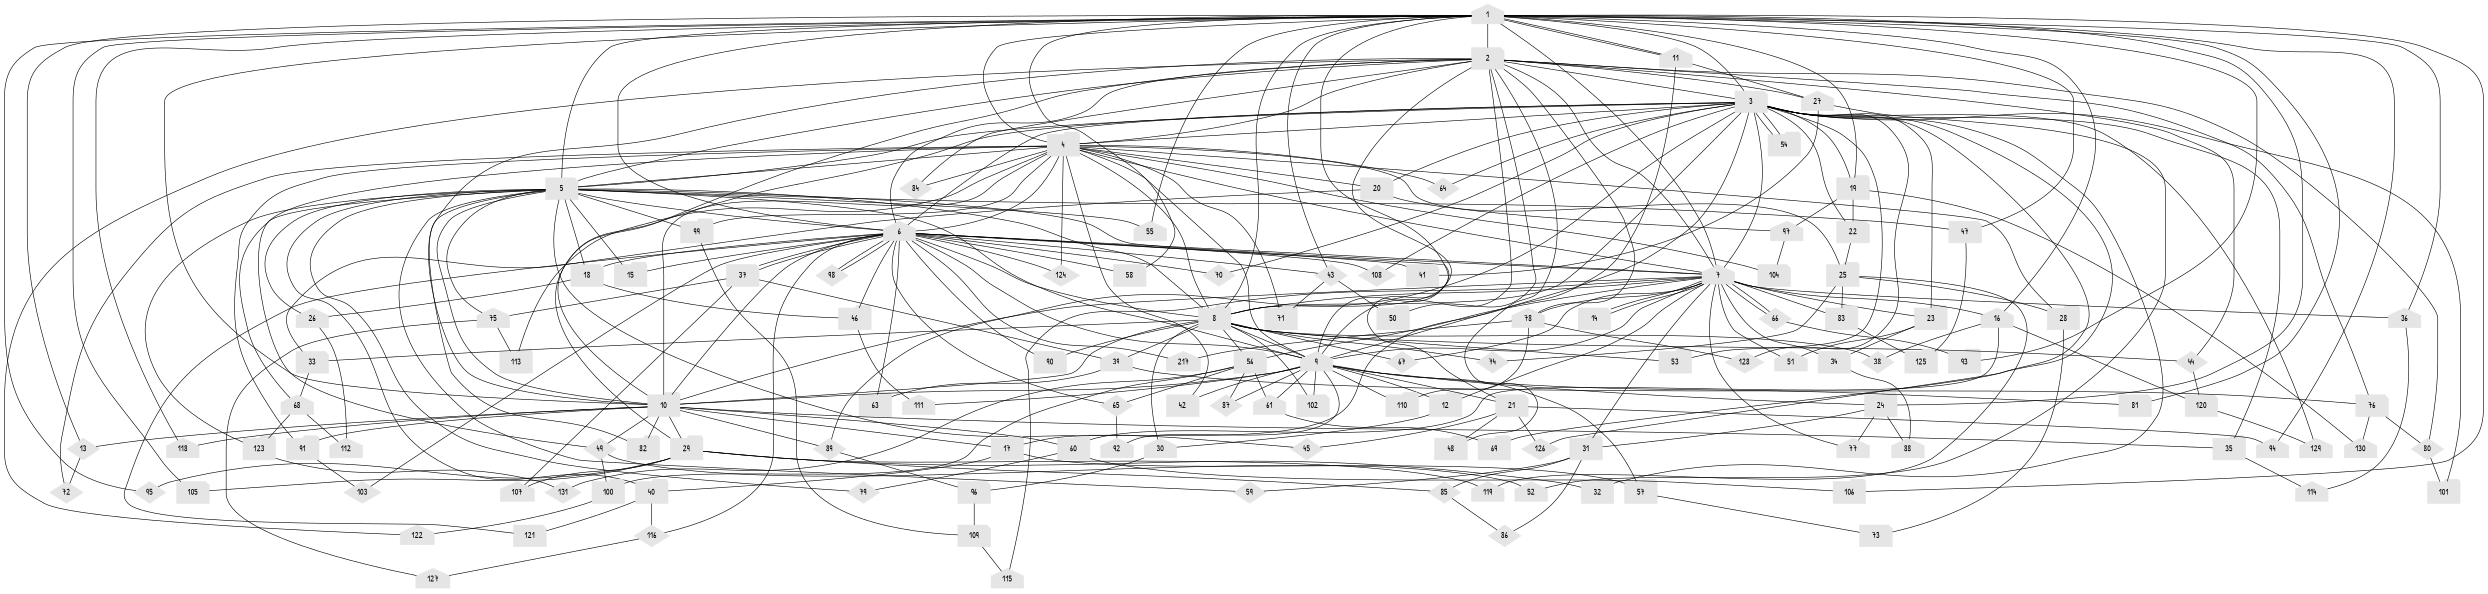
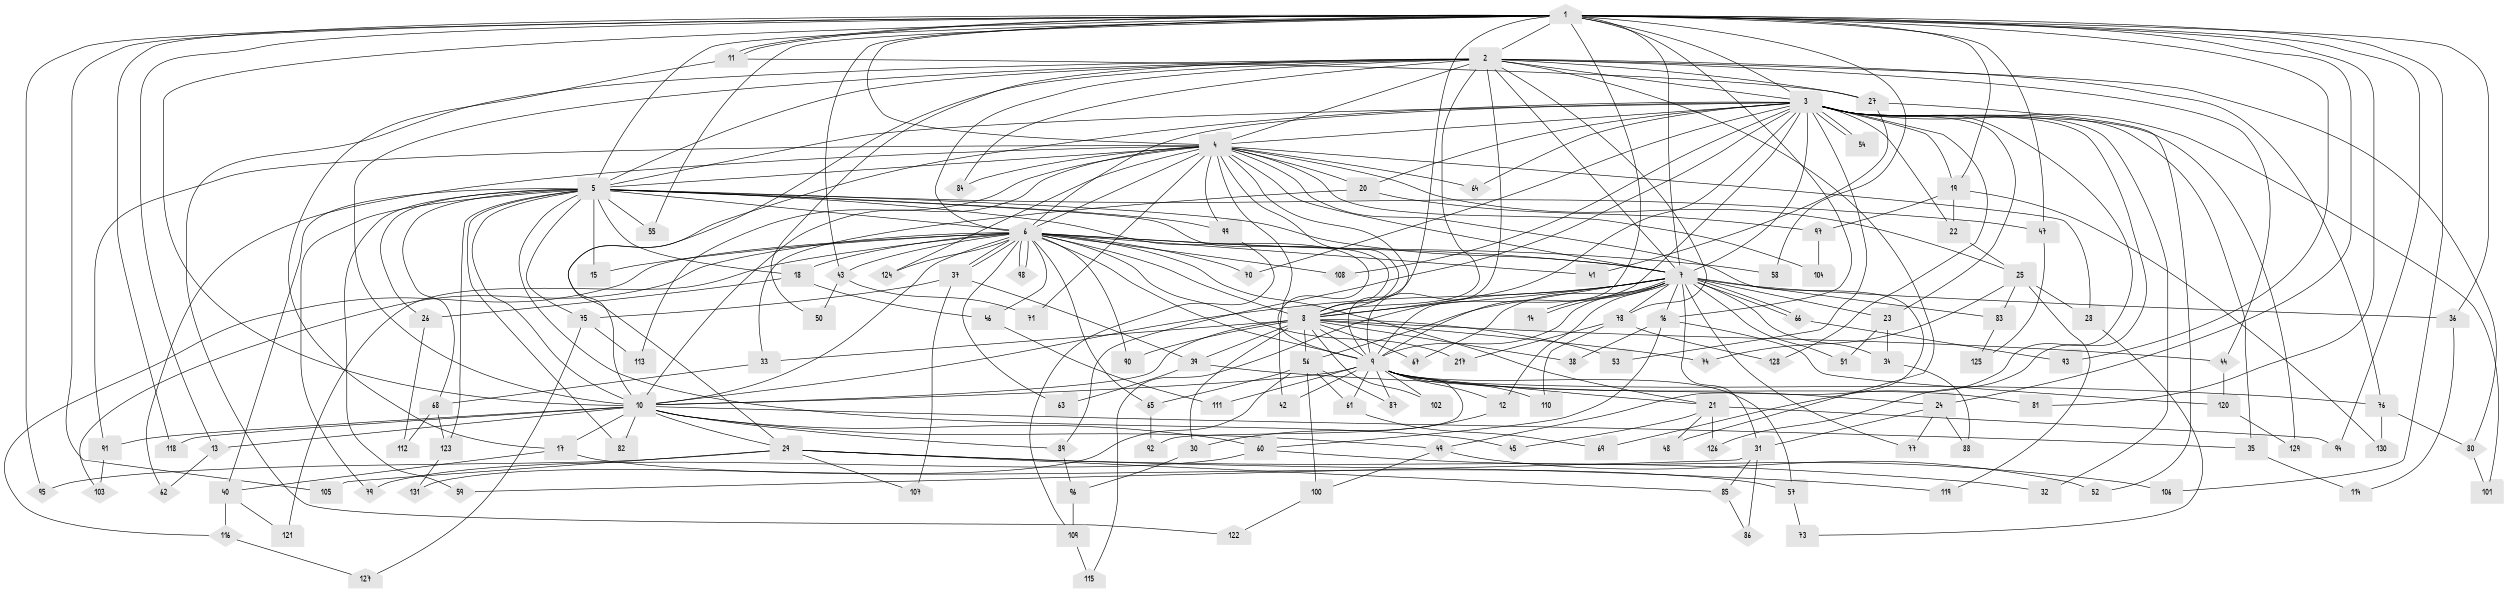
edge "1" -- "6": removed
node "72": label "72" -> "62"
